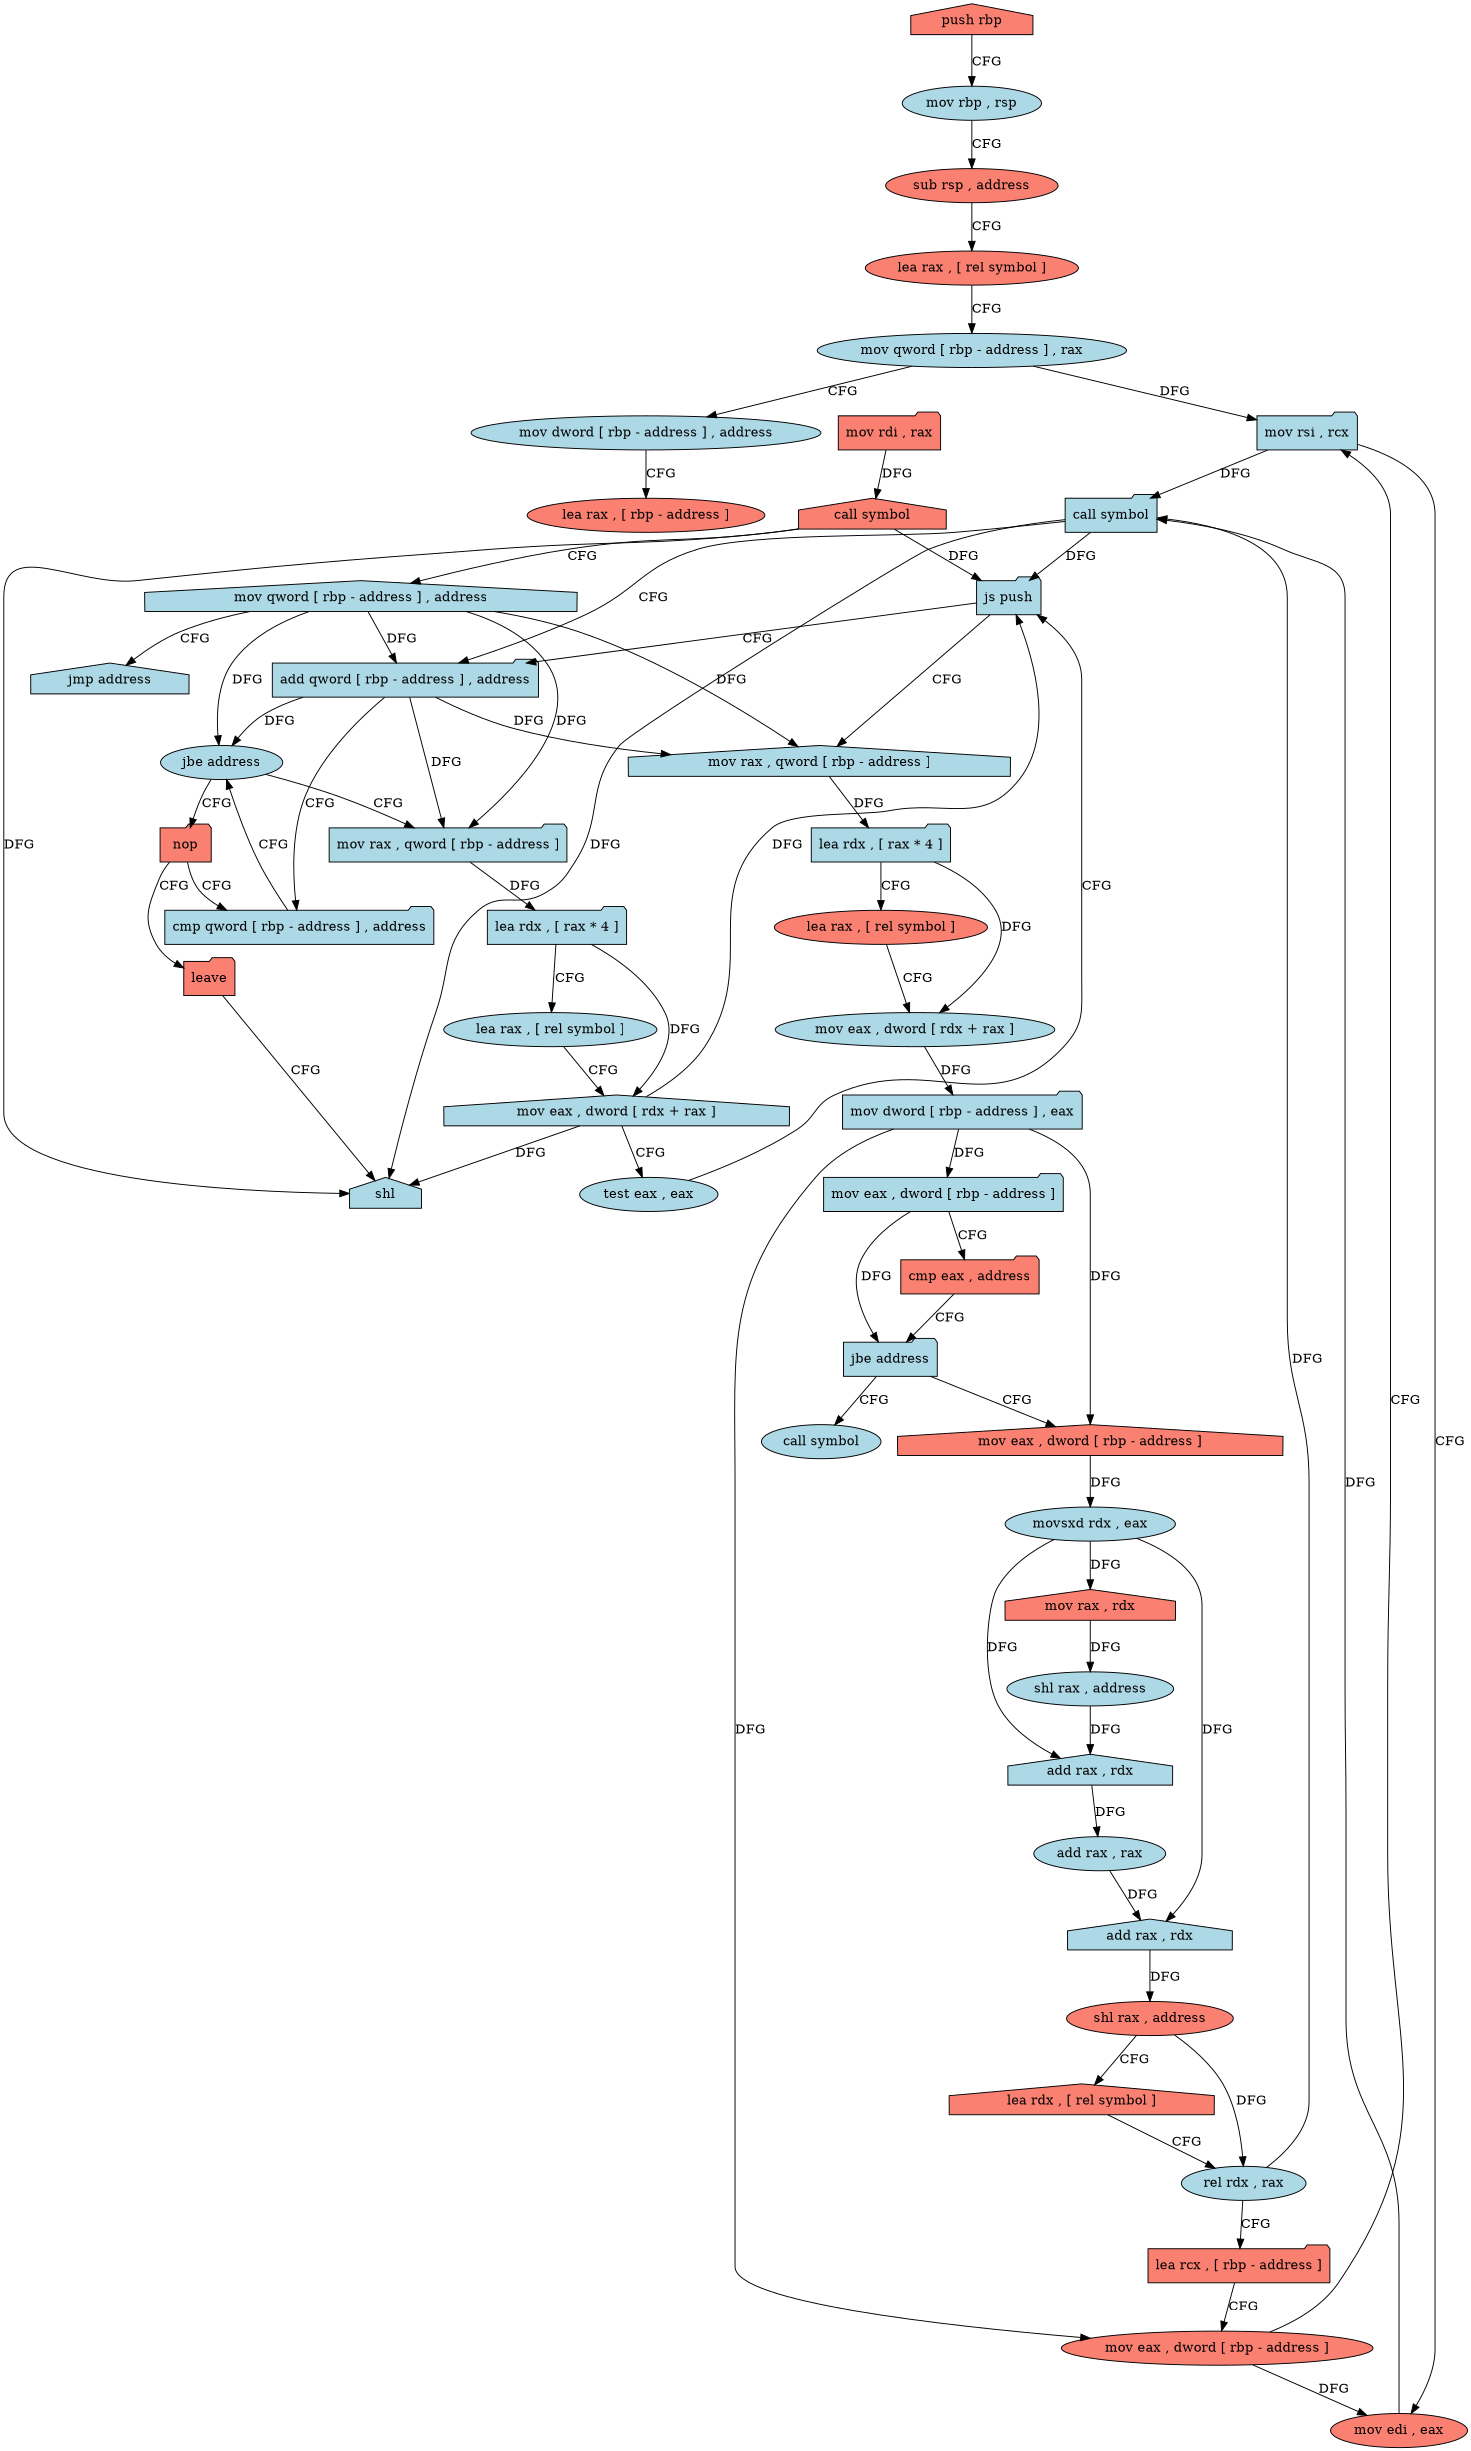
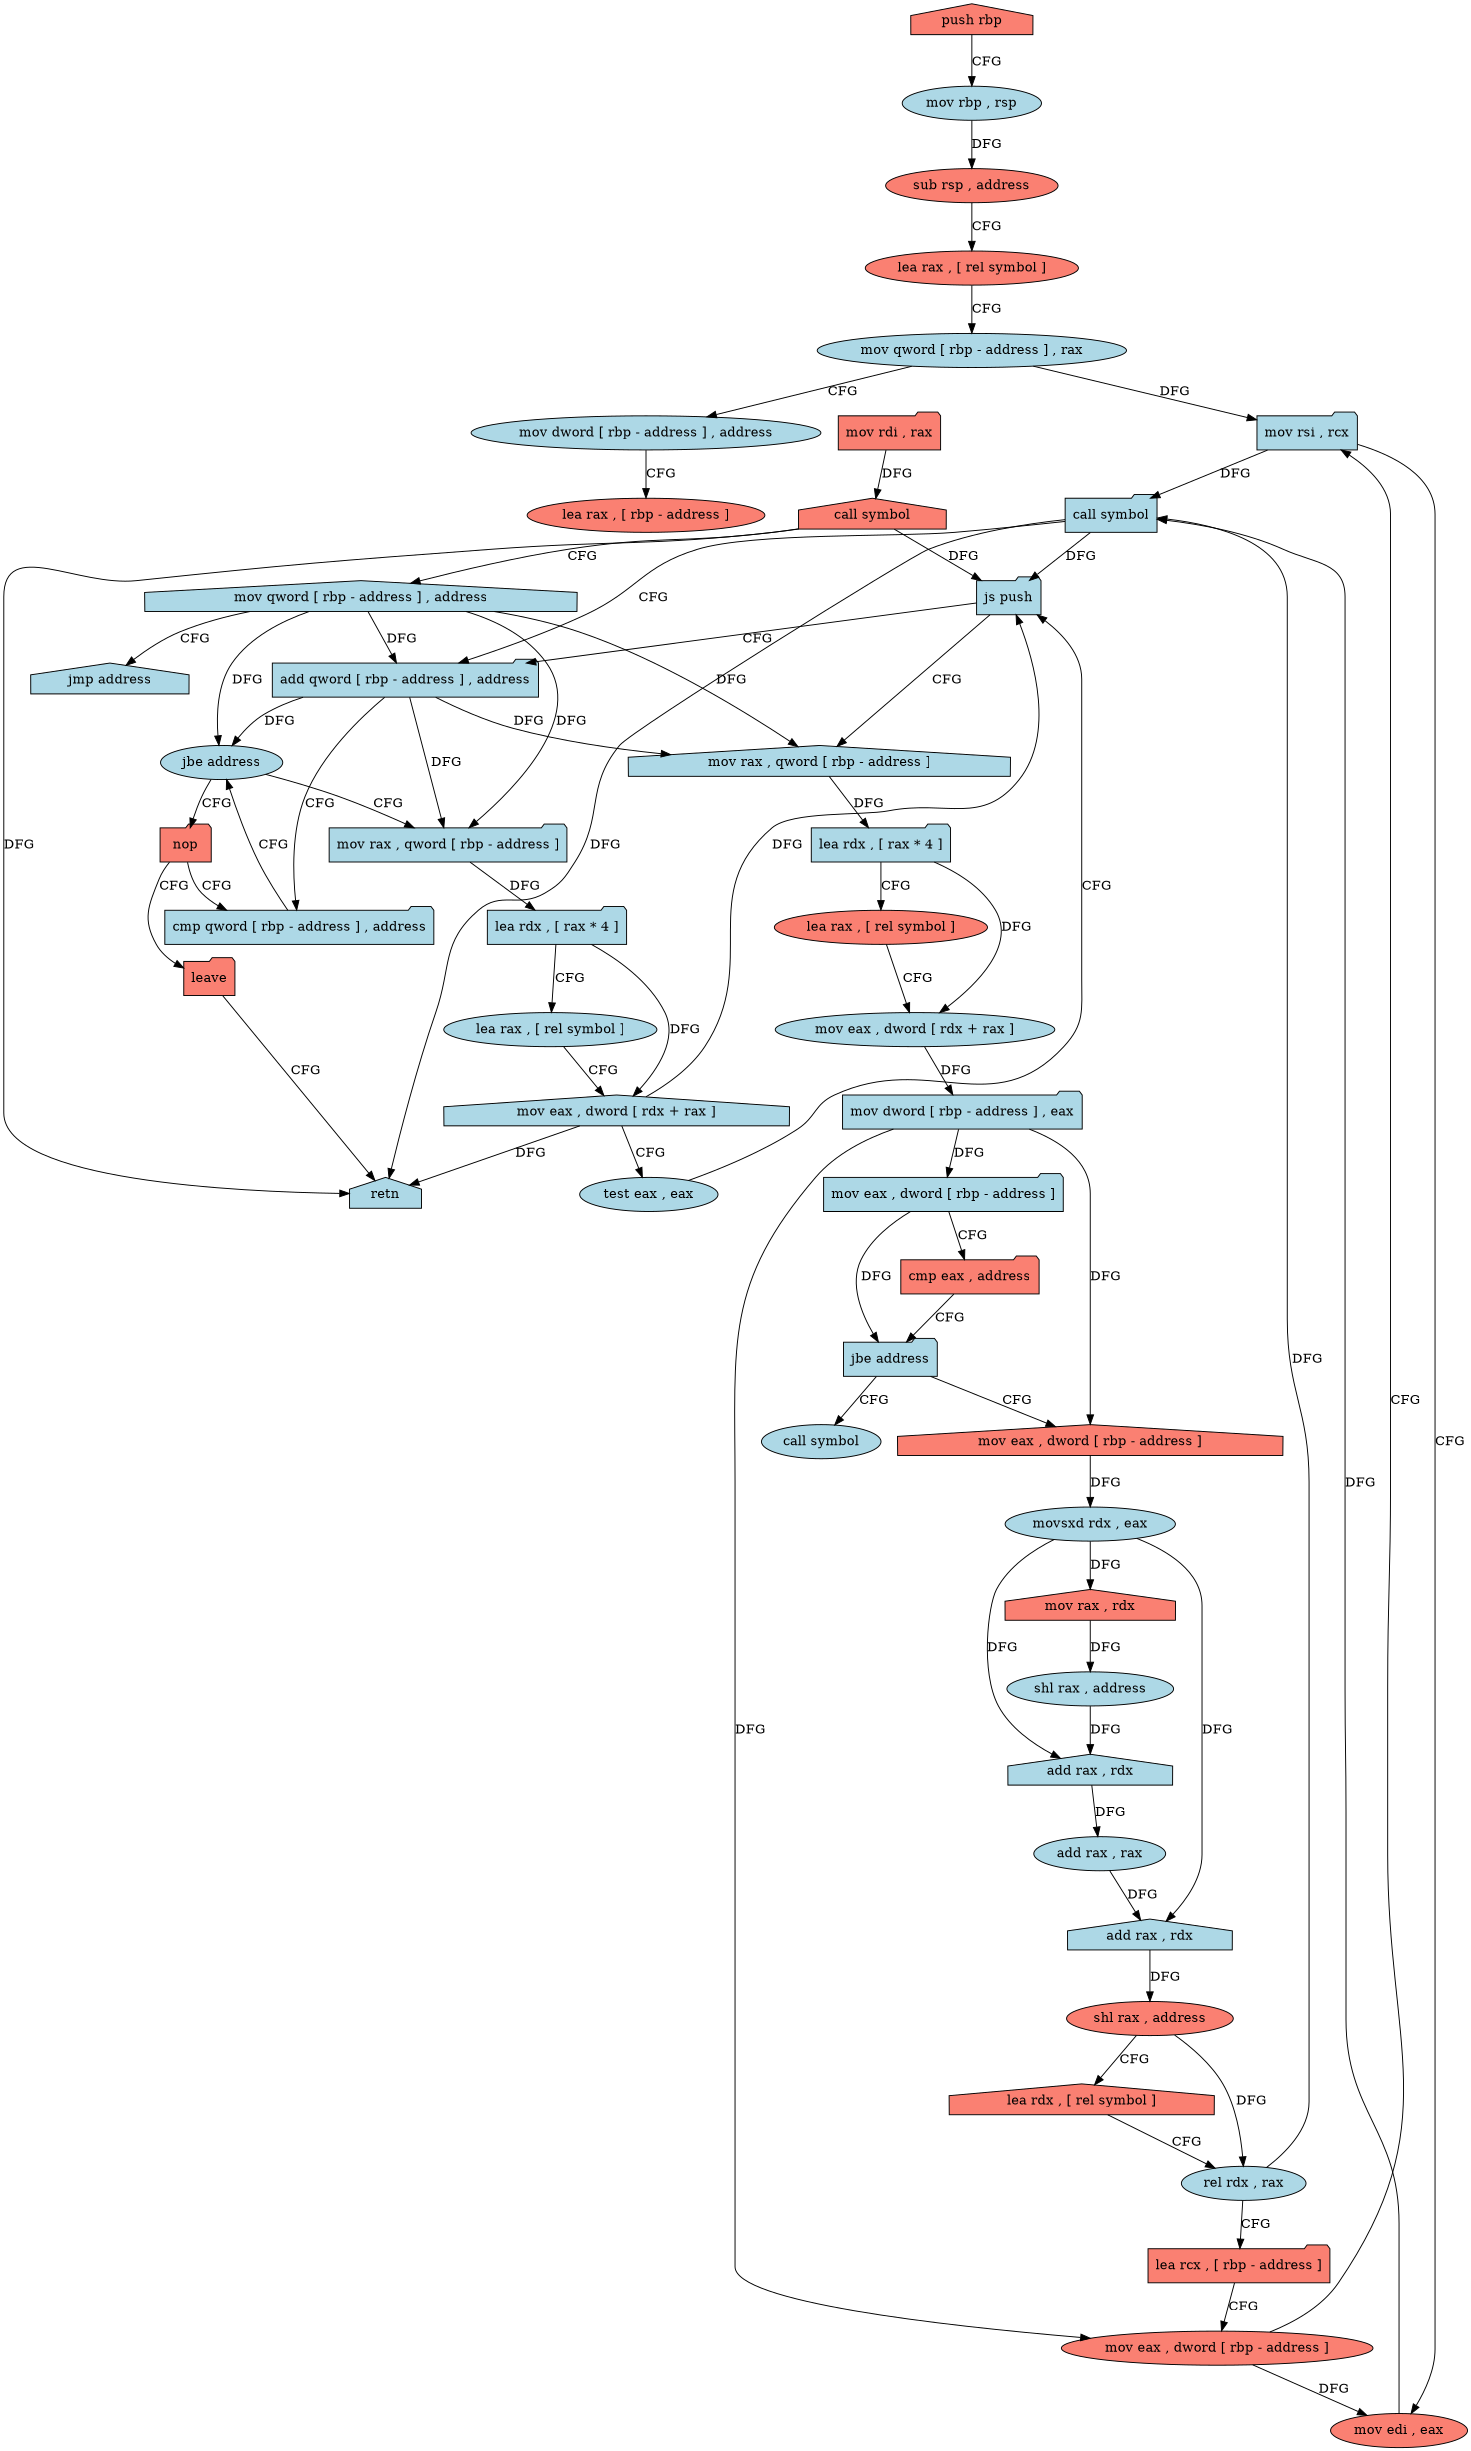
edge "mov rbp , rsp" -> "sub rsp , address": label "CFG" -> "DFG"
node "shl": label "shl" -> "retn"
